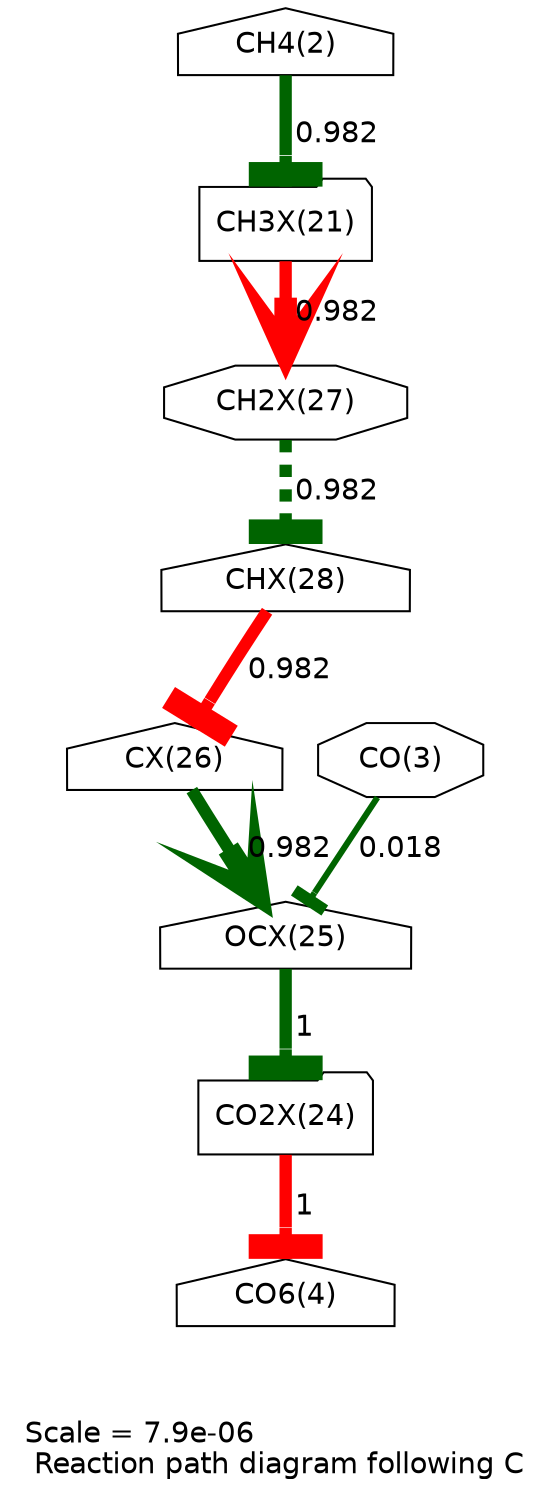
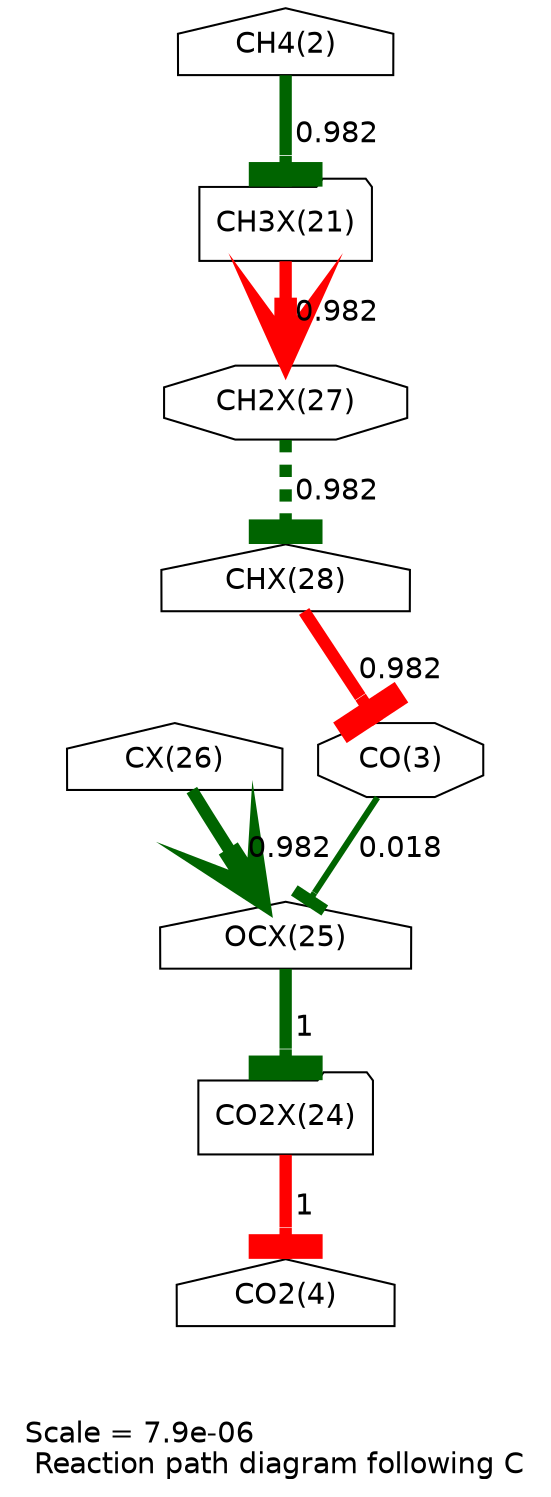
edge "CHX(28)" -> "CX(26)": now "CHX(28)" -> "CO(3)"
node "CO6(4)": label "CO6(4)" -> "CO2(4)"
